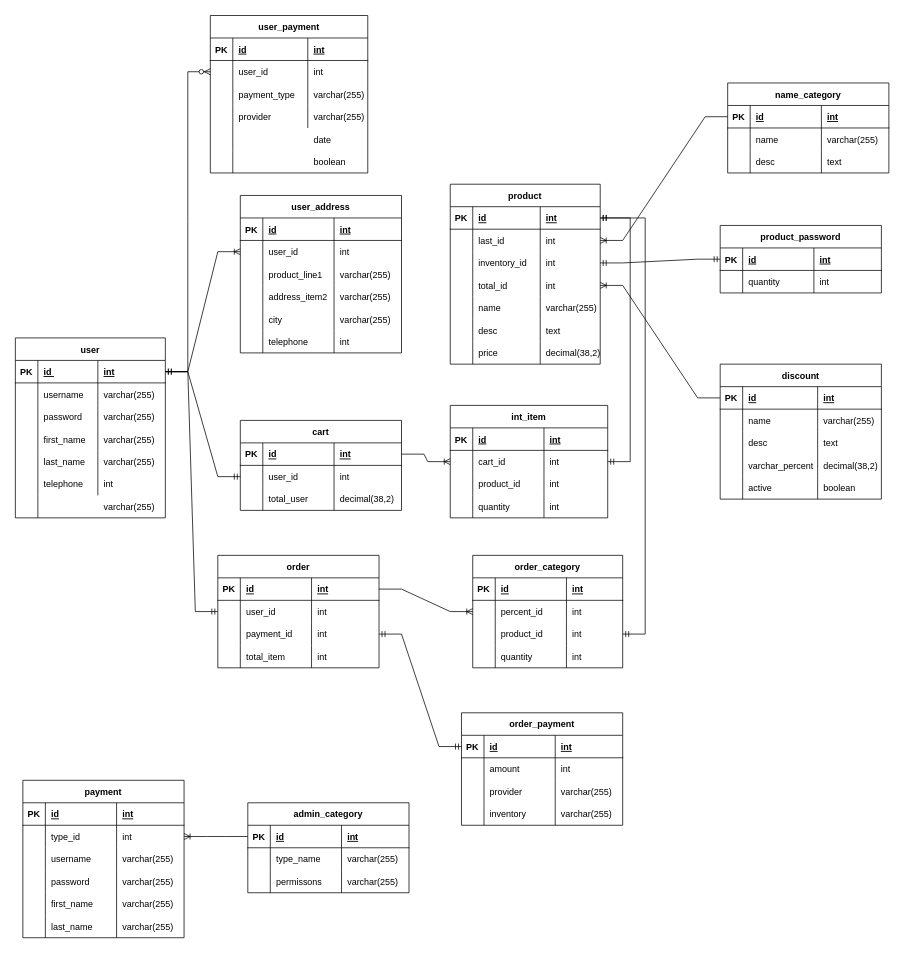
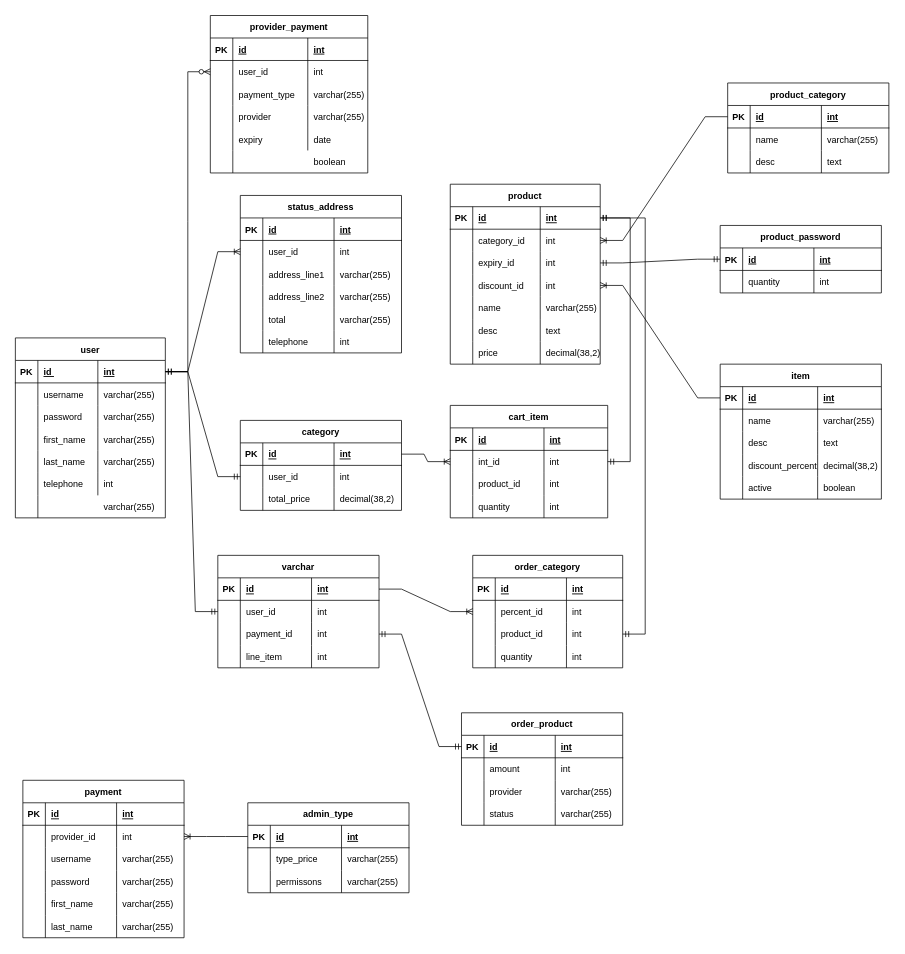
node "user_payment": label "user_payment" -> "provider_payment"
node "name_category": label "name_category" -> "product_category"
node "expiry": added
node "user_address": label "user_address" -> "status_address"
node "last_id": label "last_id" -> "category_id"
node "inventory_id": label "inventory_id" -> "expiry_id"
node "product_line1": label "product_line1" -> "address_line1"
node "total_id": label "total_id" -> "discount_id"
node "address_item2": label "address_item2" -> "address_line2"
node "city": label "city" -> "total"
node "discount": label "discount" -> "item"
node "int_item": label "int_item" -> "cart_item"
node "cart": label "cart" -> "category"
node "cart_id": label "cart_id" -> "int_id"
node "varchar_percent": label "varchar_percent" -> "discount_percent"
node "total_user": label "total_user" -> "total_price"
node "order": label "order" -> "varchar"
node "total_item": label "total_item" -> "line_item"
node "order_payment": label "order_payment" -> "order_product"
node "admin_category": label "admin_category" -> "admin_type"
node "inventory": label "inventory" -> "status"
node "type_id": label "type_id" -> "provider_id"
node "type_name": label "type_name" -> "type_price"
